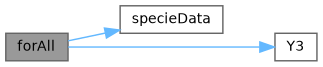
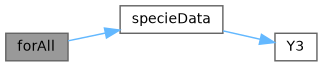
edge "forAll" -> "Y3": now "specieData" -> "Y3"
